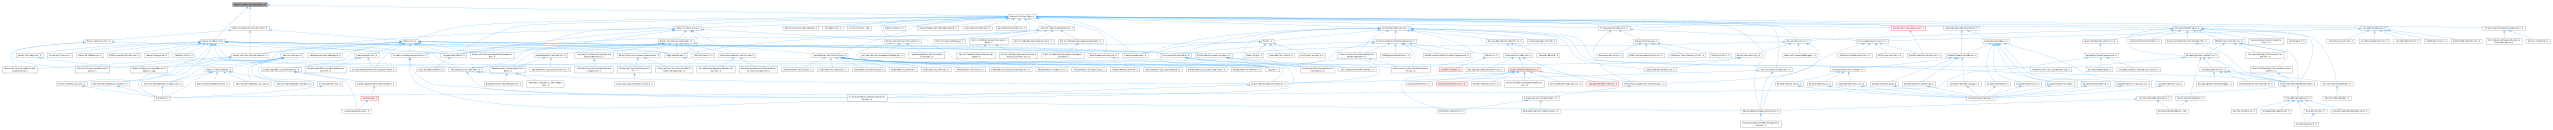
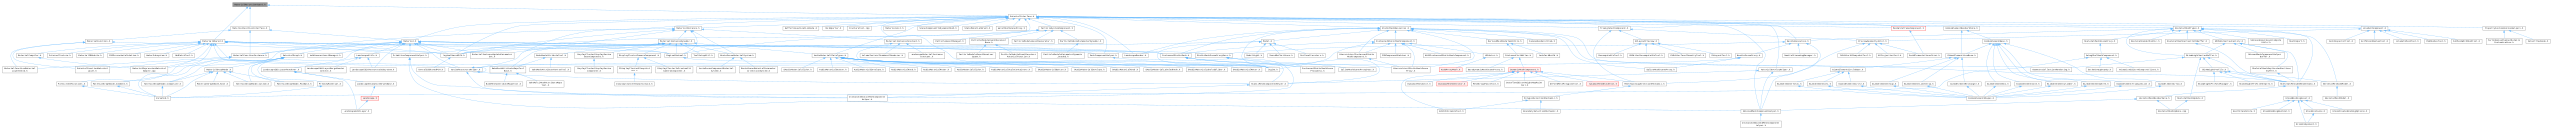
node "SkeletalMeshAttributeVertex Buffer.h": label "SkeletalMeshAttributeVertex Buffer.h" -> "SkinnedMeshComponentHelper Buffer.h"
edge "DynamicMeshBrushTool.h" -> "DistanceFieldAtlas.h": now "DynamicMeshBrushTool.h" -> "DynamicMeshComponent.h"
